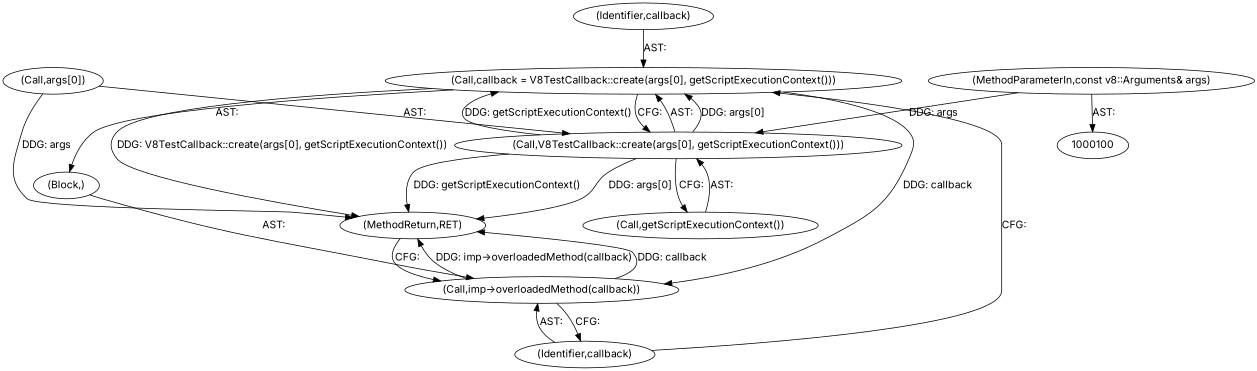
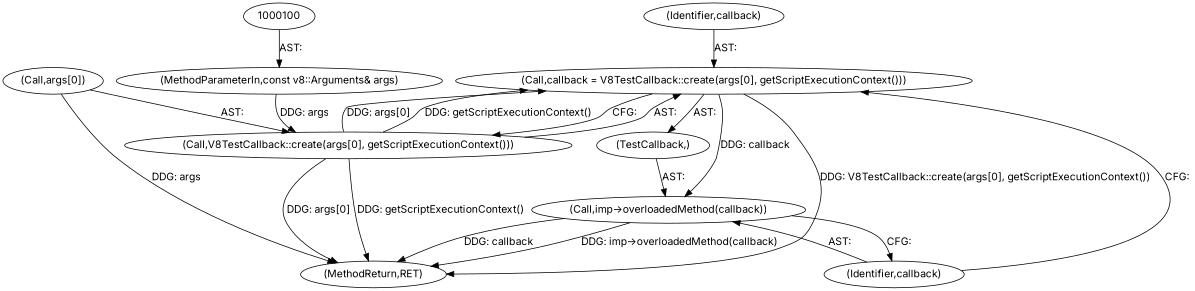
edge "(MethodParameterIn,const v8::Arguments& args)" -> "1000100": reversed
node "(Block,)": label "(Block,)" -> "(TestCallback,)"
node "(Call,getScriptExecutionContext())": removed
edge "(MethodReturn,RET)" -> "(Call,imp->overloadedMethod(callback))": removed, label "CFG:"
